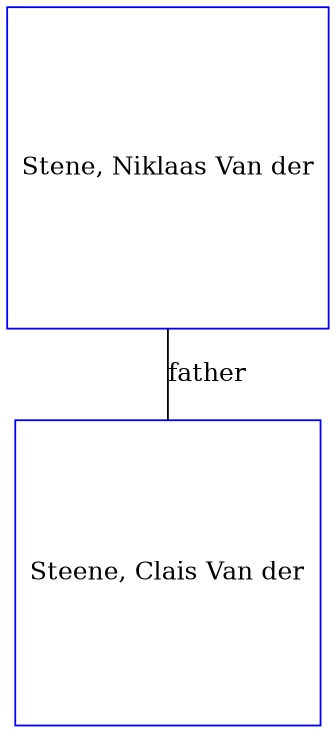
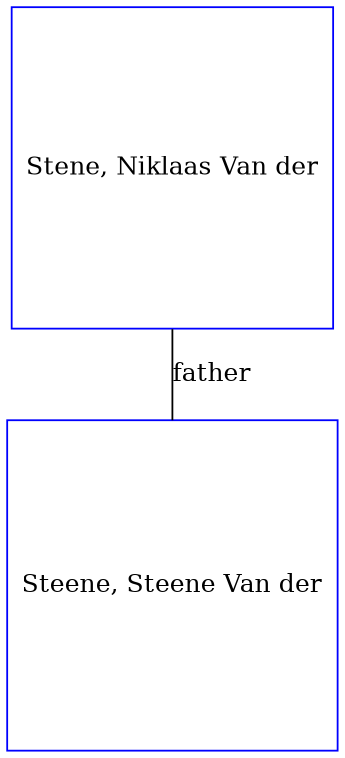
node "Steene, Clais Van der": label "Steene, Clais Van der" -> "Steene, Steene Van der"
